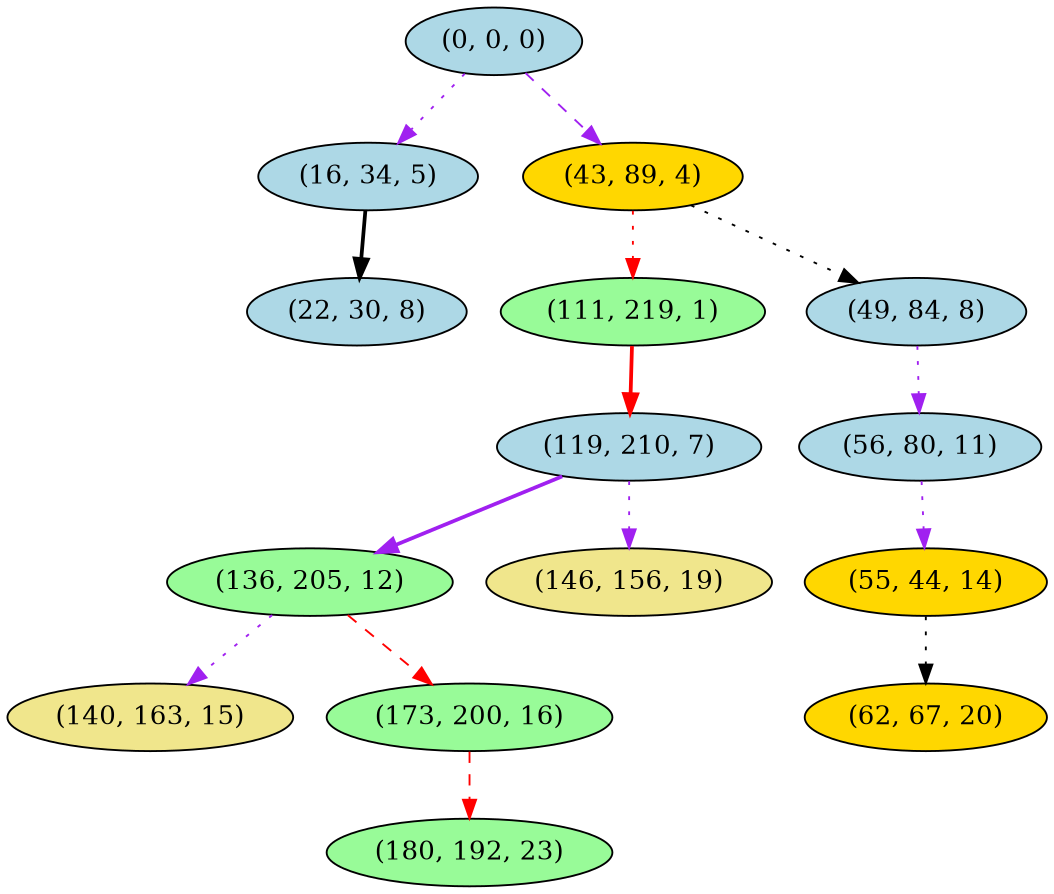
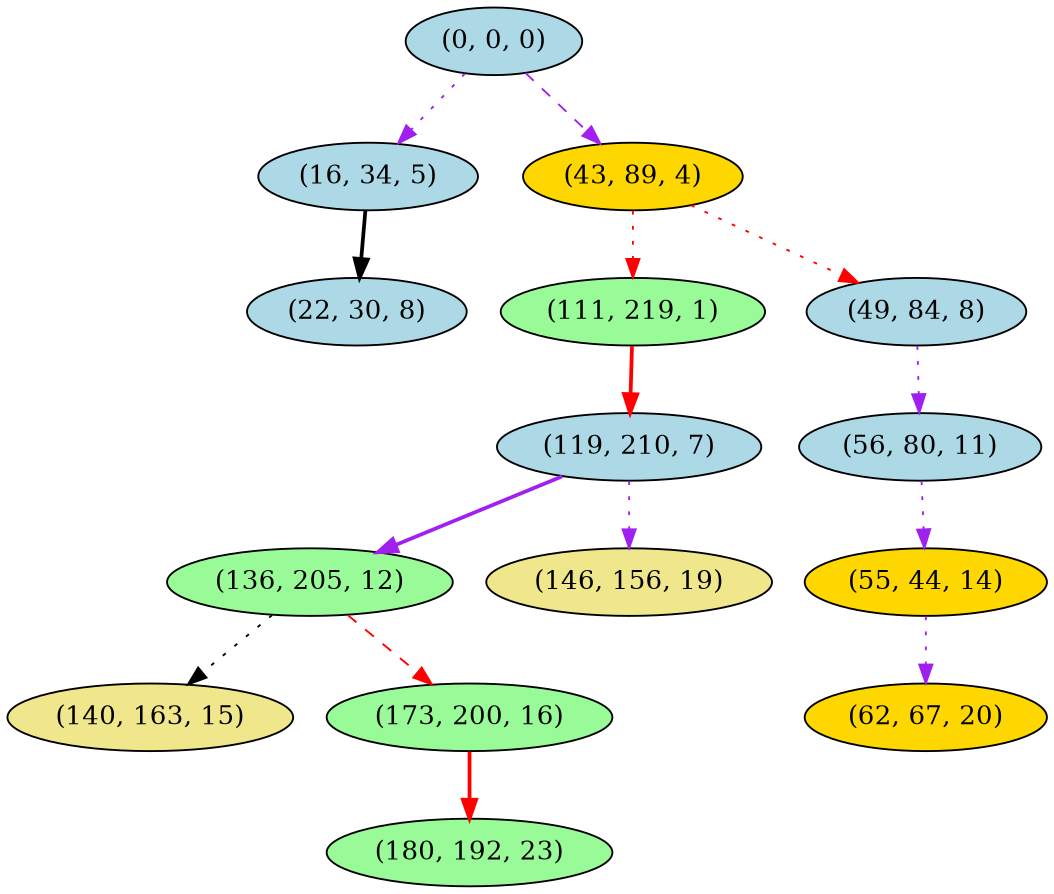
edge "(43, 89, 4)" -> "(49, 84, 8)": color black -> red
edge "(55, 44, 14)" -> "(62, 67, 20)": color black -> purple
edge "(136, 205, 12)" -> "(140, 163, 15)": color purple -> black
edge "(173, 200, 16)" -> "(180, 192, 23)": style dashed -> bold
